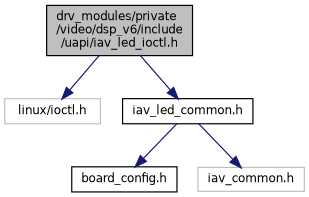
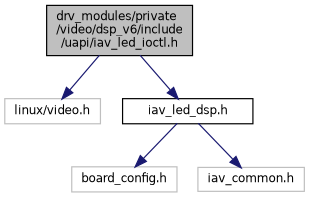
node "linux/ioctl.h": label "linux/ioctl.h" -> "linux/video.h"
node "iav_led_common.h": label "iav_led_common.h" -> "iav_led_dsp.h"
node "board_config.h": color black -> grey75
